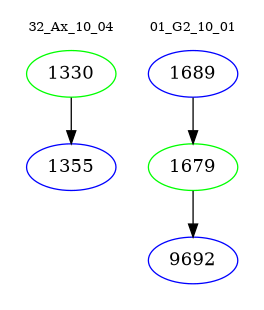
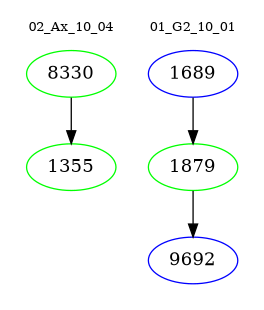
cluster "32_Ax_10_04": label "32_Ax_10_04" -> "02_Ax_10_04"
node "1330": label "1330" -> "8330"
node "1355": color blue -> green
node "1679": label "1679" -> "1879"
